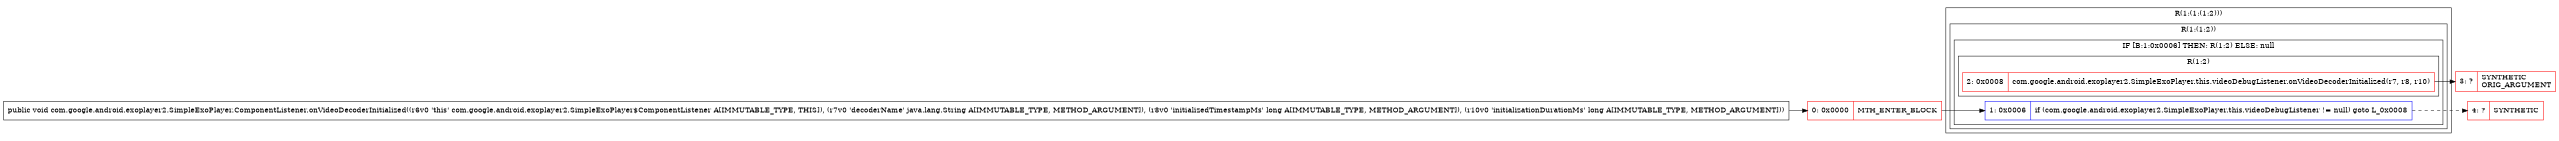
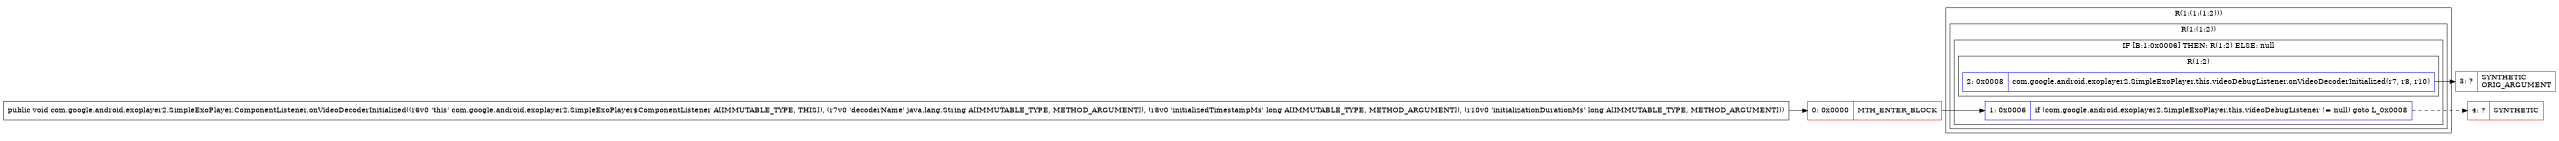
node "2: 0x0008": color red -> blue
